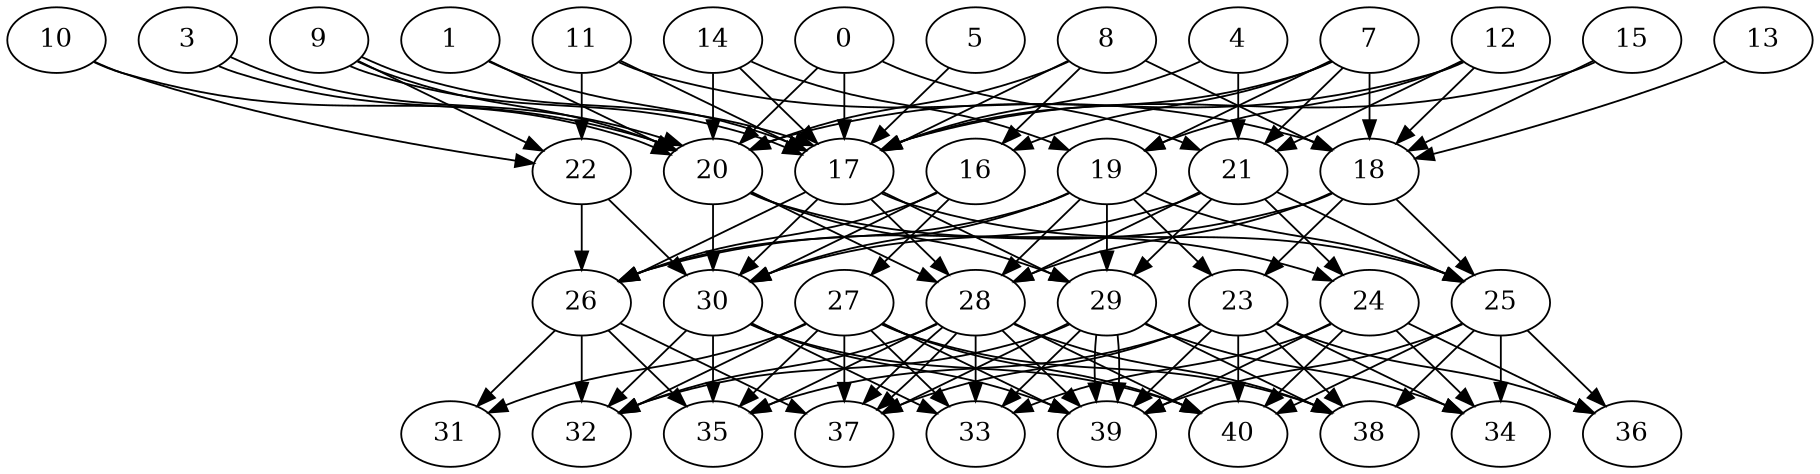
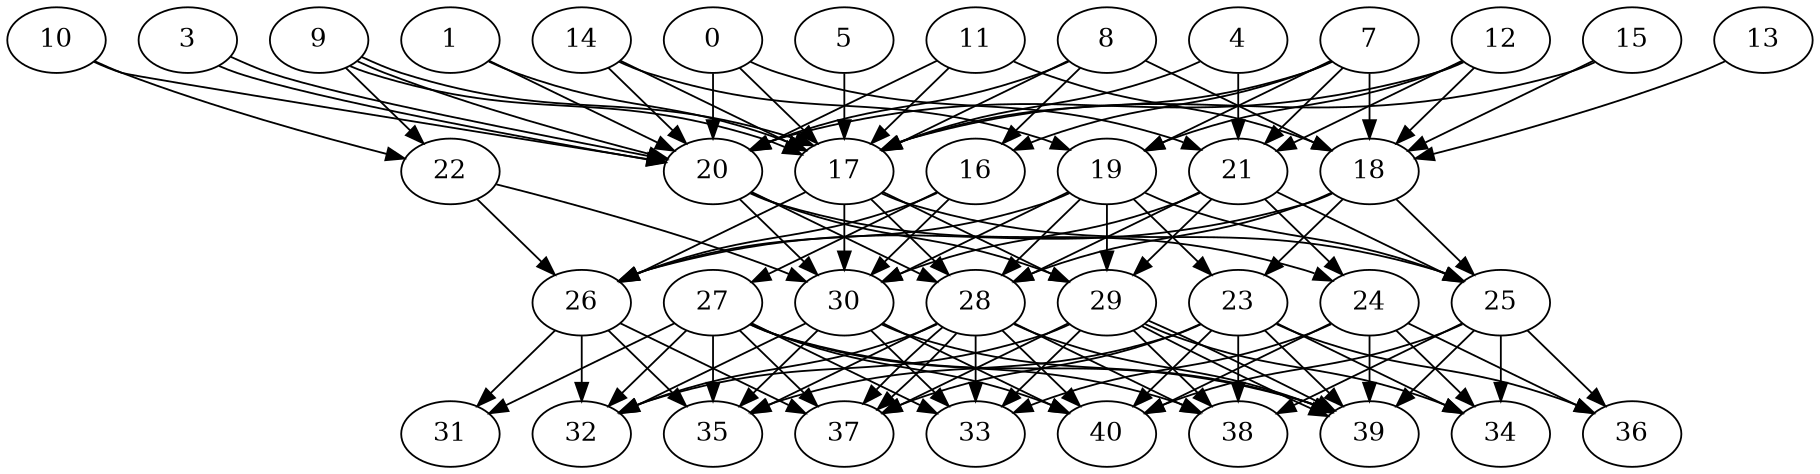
edge "11" -> "22": now "11" -> "20"
